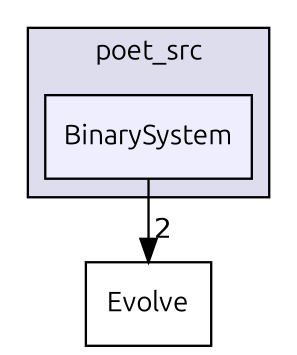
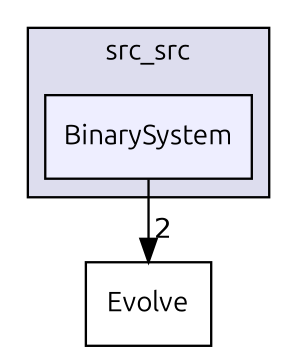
cluster "poet_src": label "poet_src" -> "src_src"
